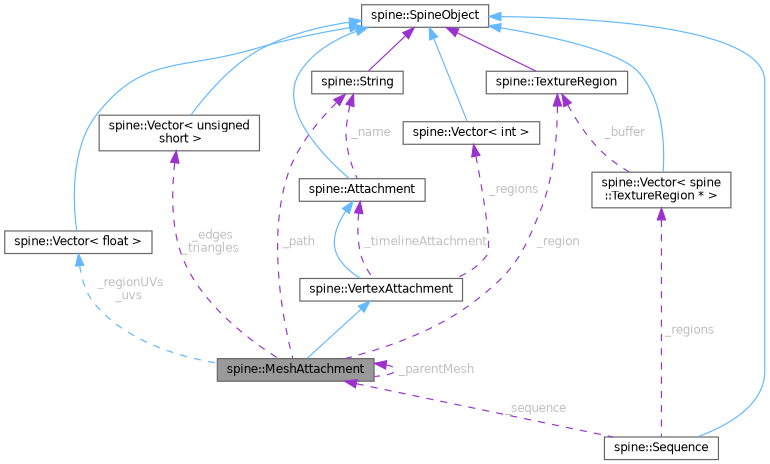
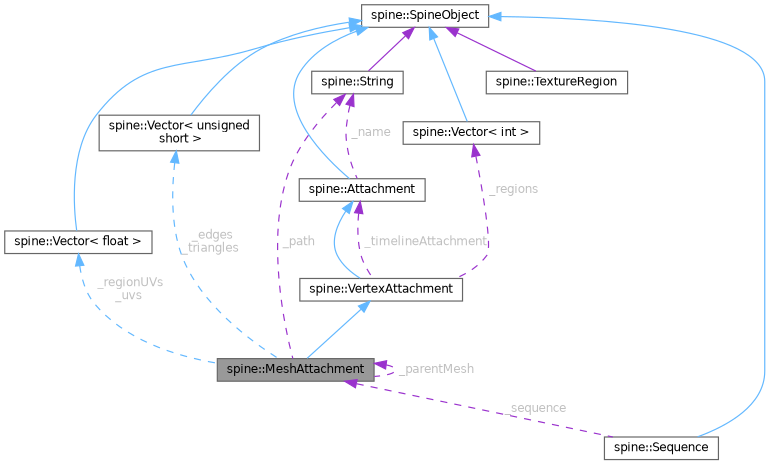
node "spine::Vector< spine ::TextureRegion * >": removed
edge "spine::MeshAttachment" -> "spine::TextureRegion": removed, label "_region"
edge "spine::MeshAttachment" -> "spine::Vector< unsigned short >": color darkorchid3 -> steelblue1
